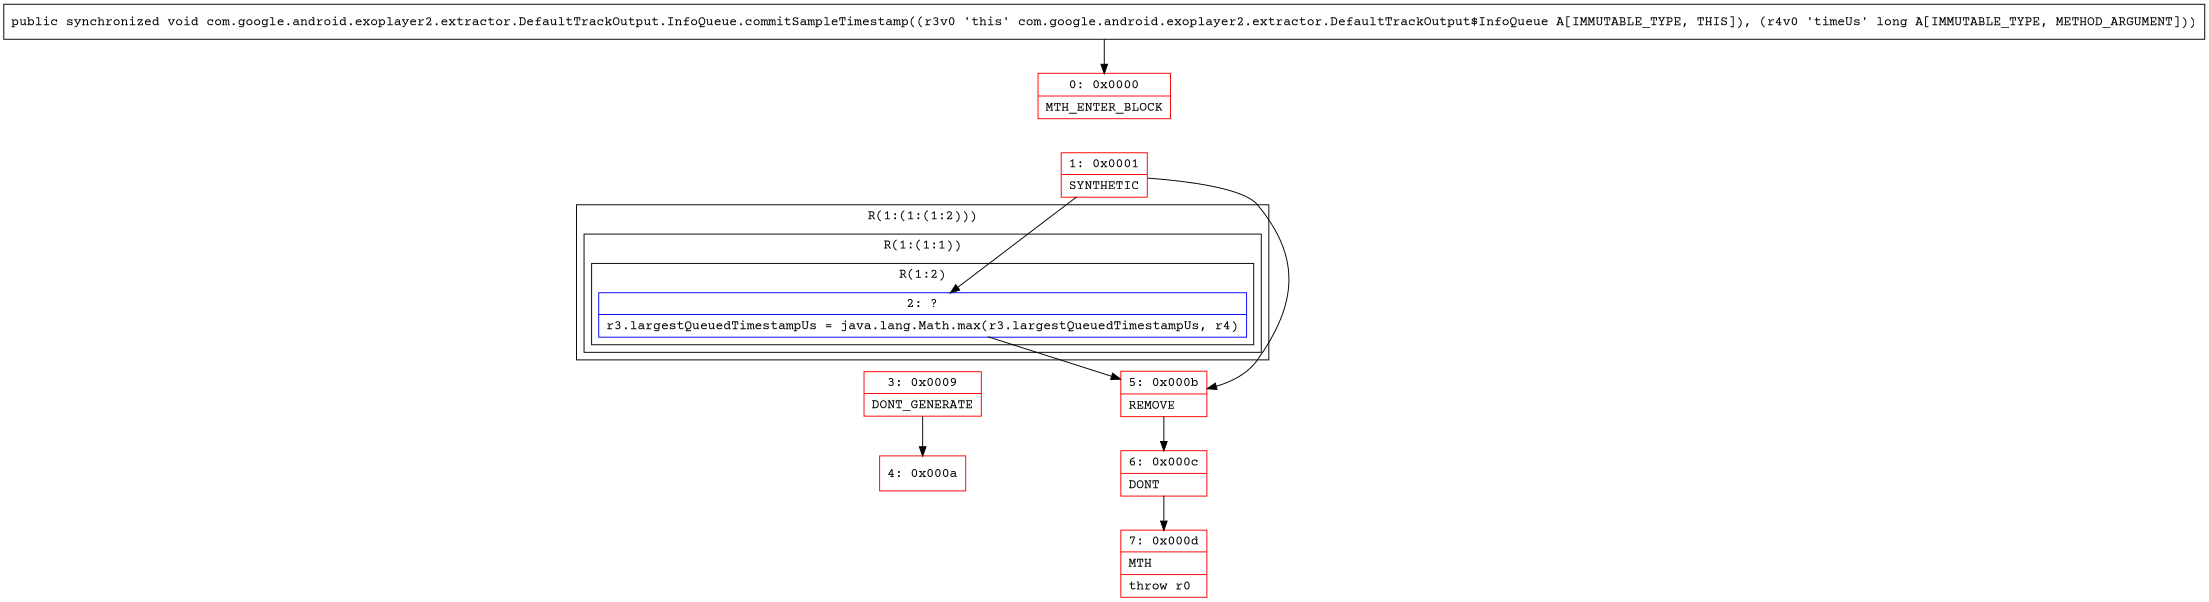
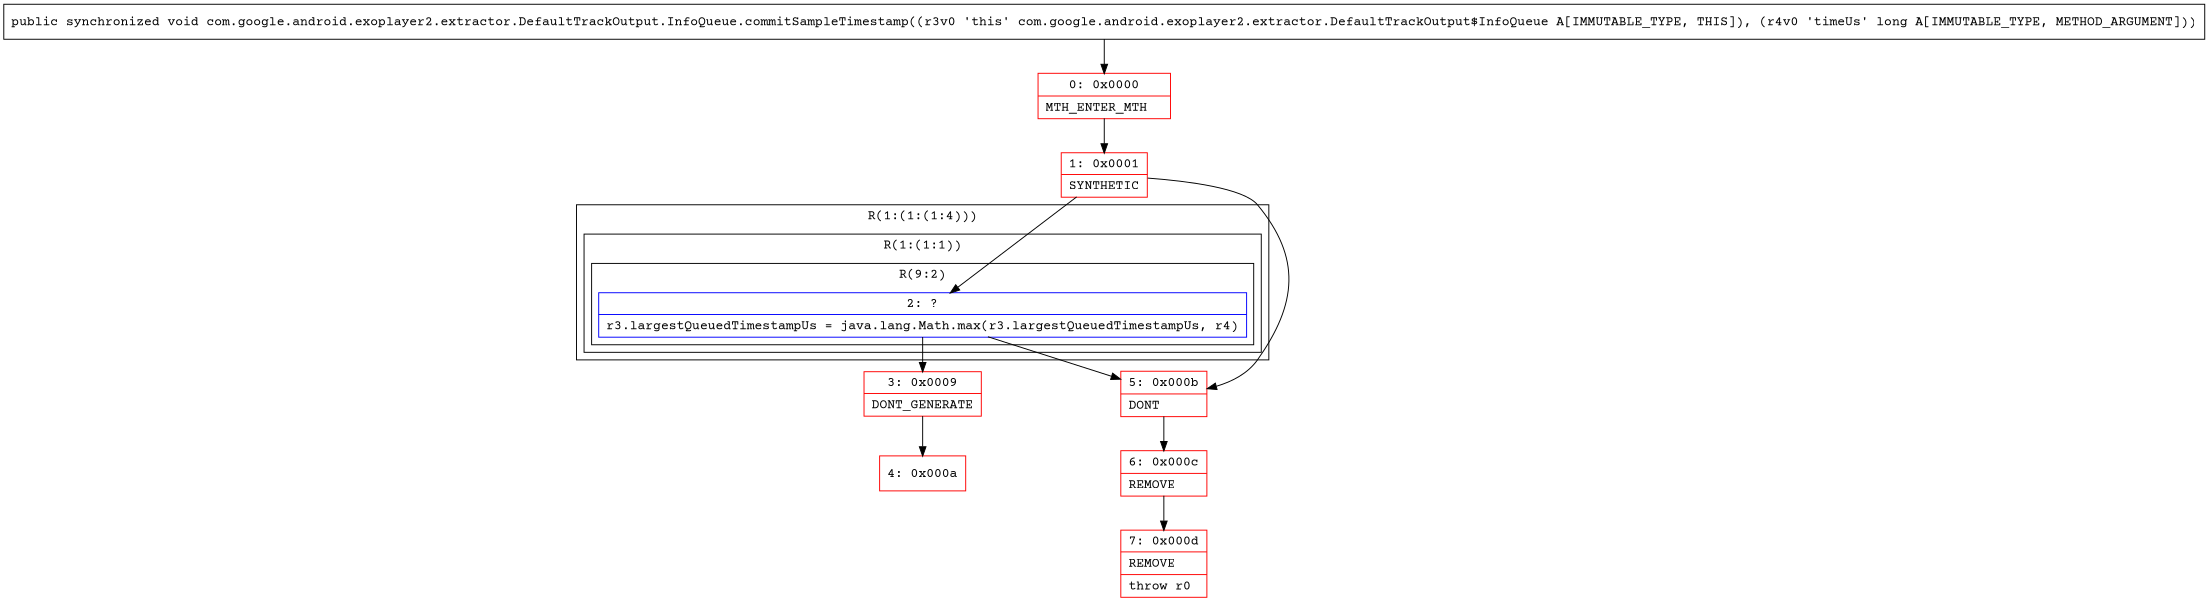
node "0: 0x0000": text "MTH_ENTER_BLOCK" -> "MTH_ENTER_MTH"
edge "0: 0x0000" -> "1: 0x0001": added
cluster "R(1:(1:(1:2)))": label "R(1:(1:(1:2)))" -> "R(1:(1:(1:4)))"
cluster "R(1:2)": label "R(1:2)" -> "R(9:2)"
edge "2: ?" -> "3: 0x0009": added
node "5: 0x000b": text "REMOVE" -> "DONT"
node "6: 0x000c": text "DONT" -> "REMOVE"
node "7: 0x000d": text "MTH" -> "REMOVE"
